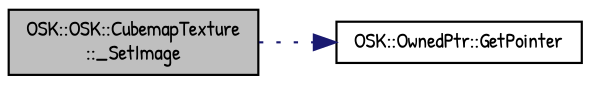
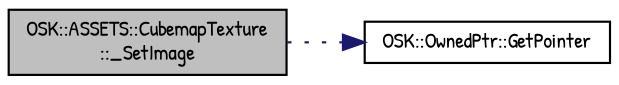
node "OSK::OSK::CubemapTexture ::_SetImage": label "OSK::OSK::CubemapTexture ::_SetImage" -> "OSK::ASSETS::CubemapTexture ::_SetImage"
